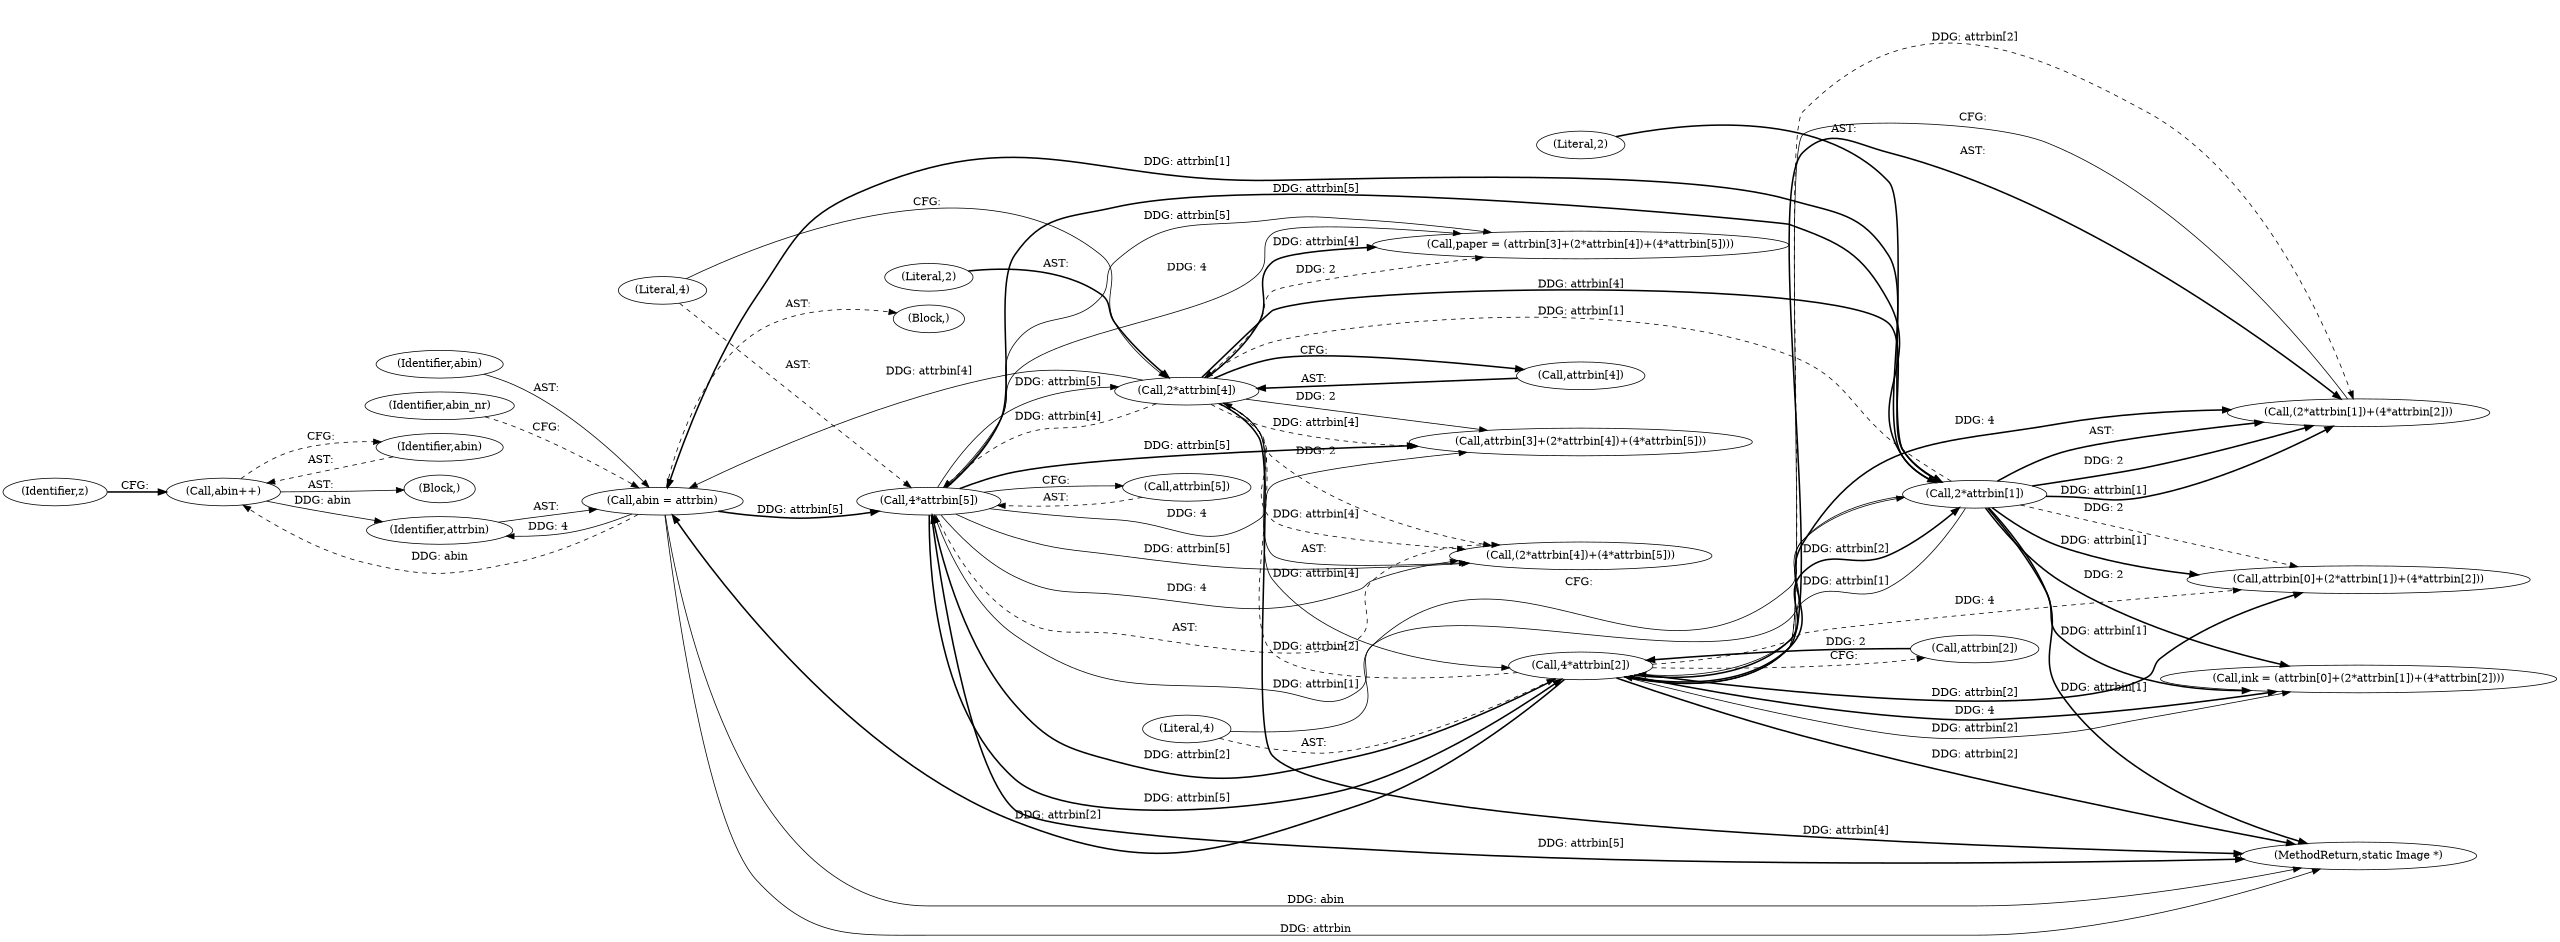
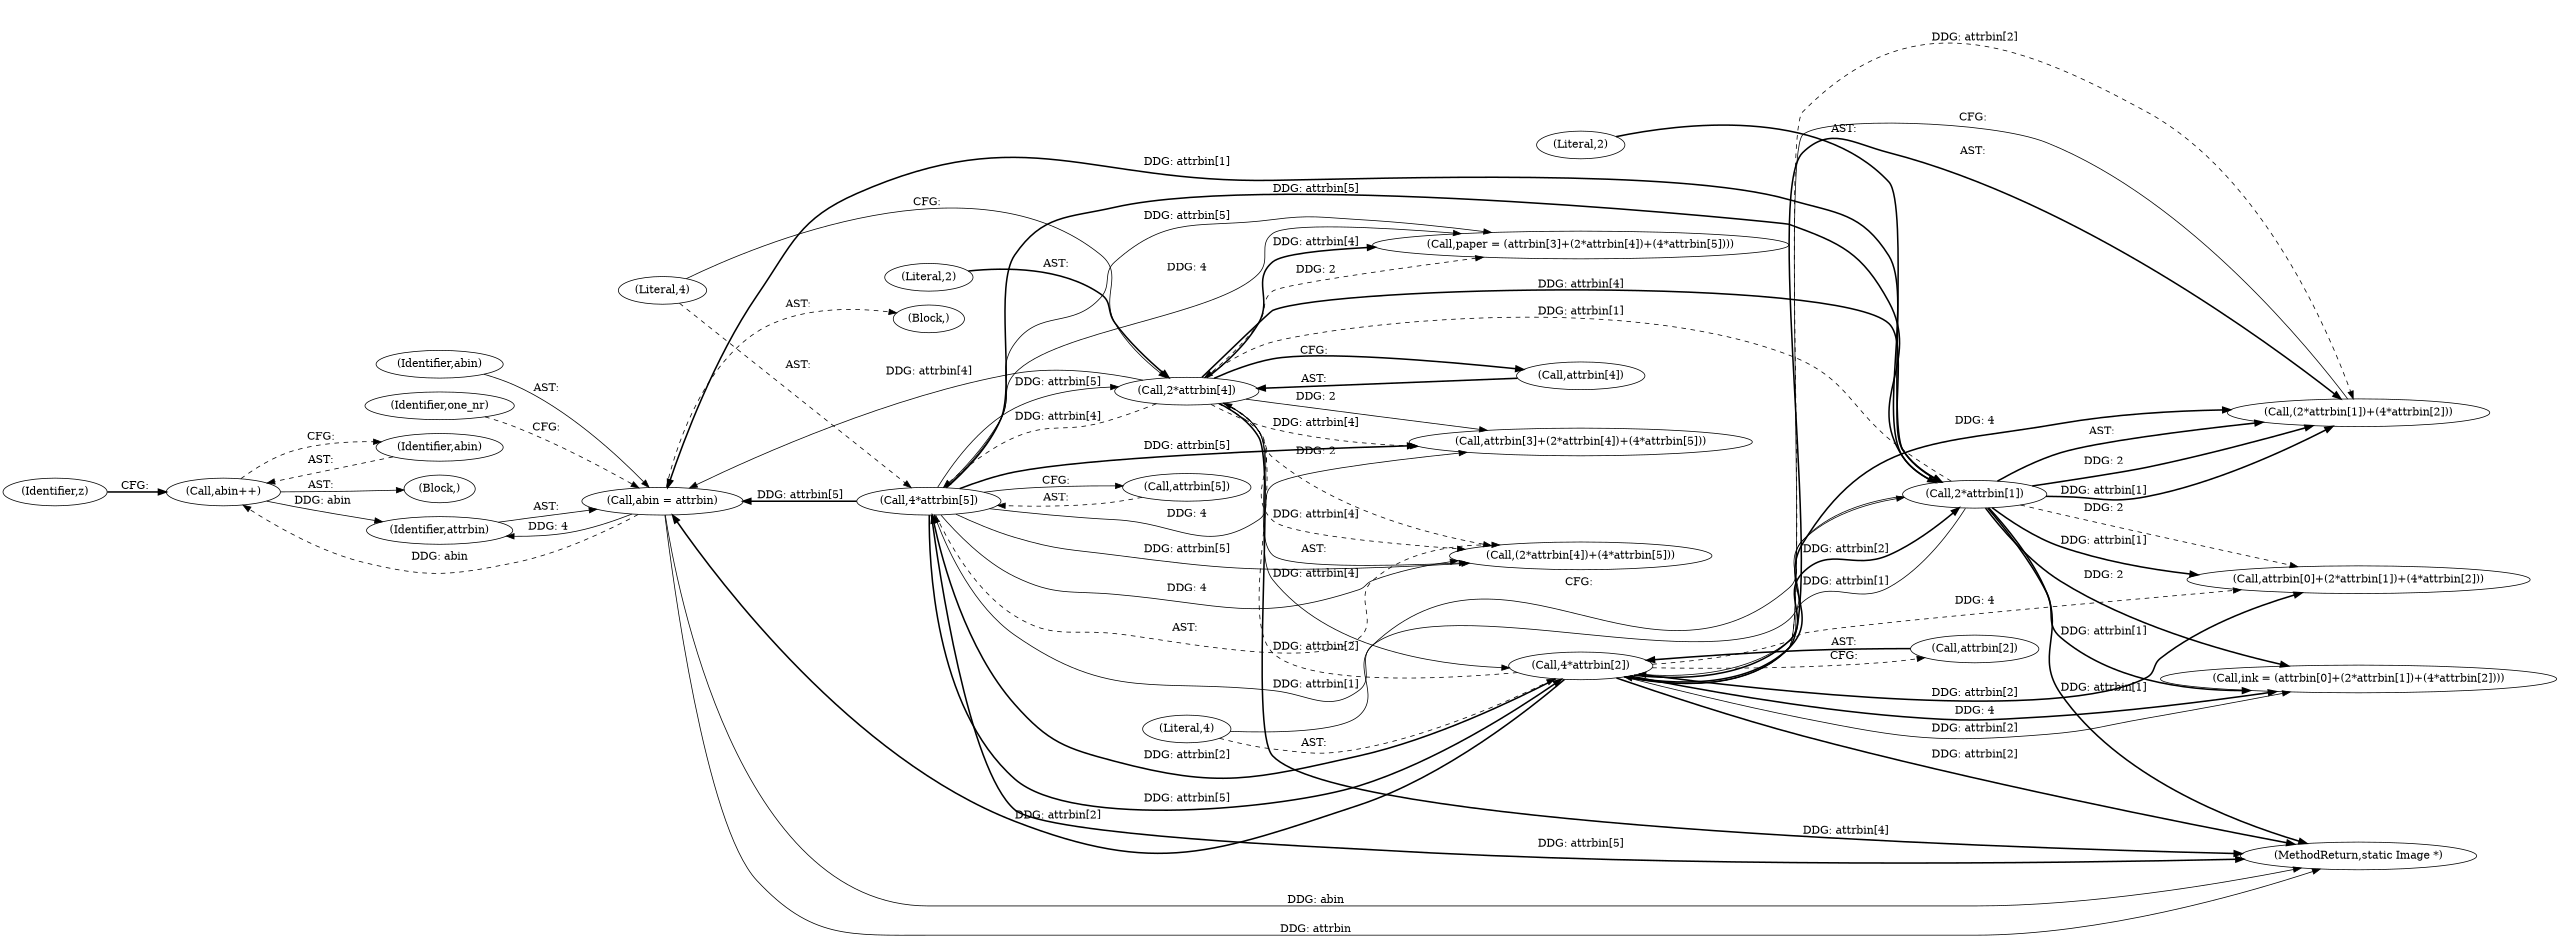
node "(Identifier,abin_nr)": label "(Identifier,abin_nr)" -> "(Identifier,one_nr)"
edge "(Call,abin = attrbin)" -> "(Call,4*attrbin[5])": reversed
edge "(Call,attrbin[2])" -> "(Call,4*attrbin[2])": label "DDG: 2" -> "AST: "
